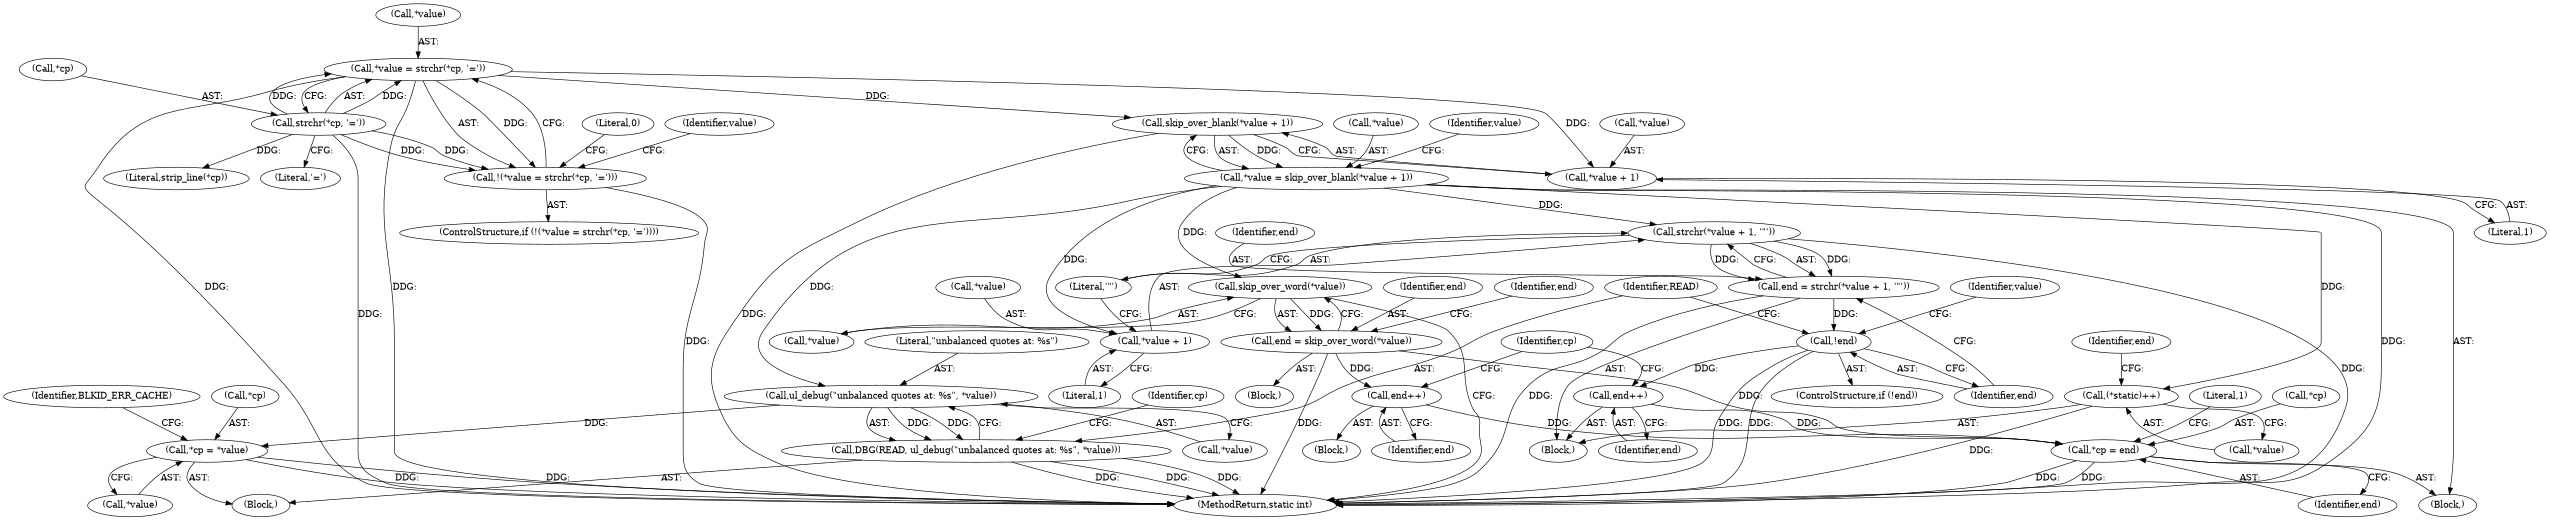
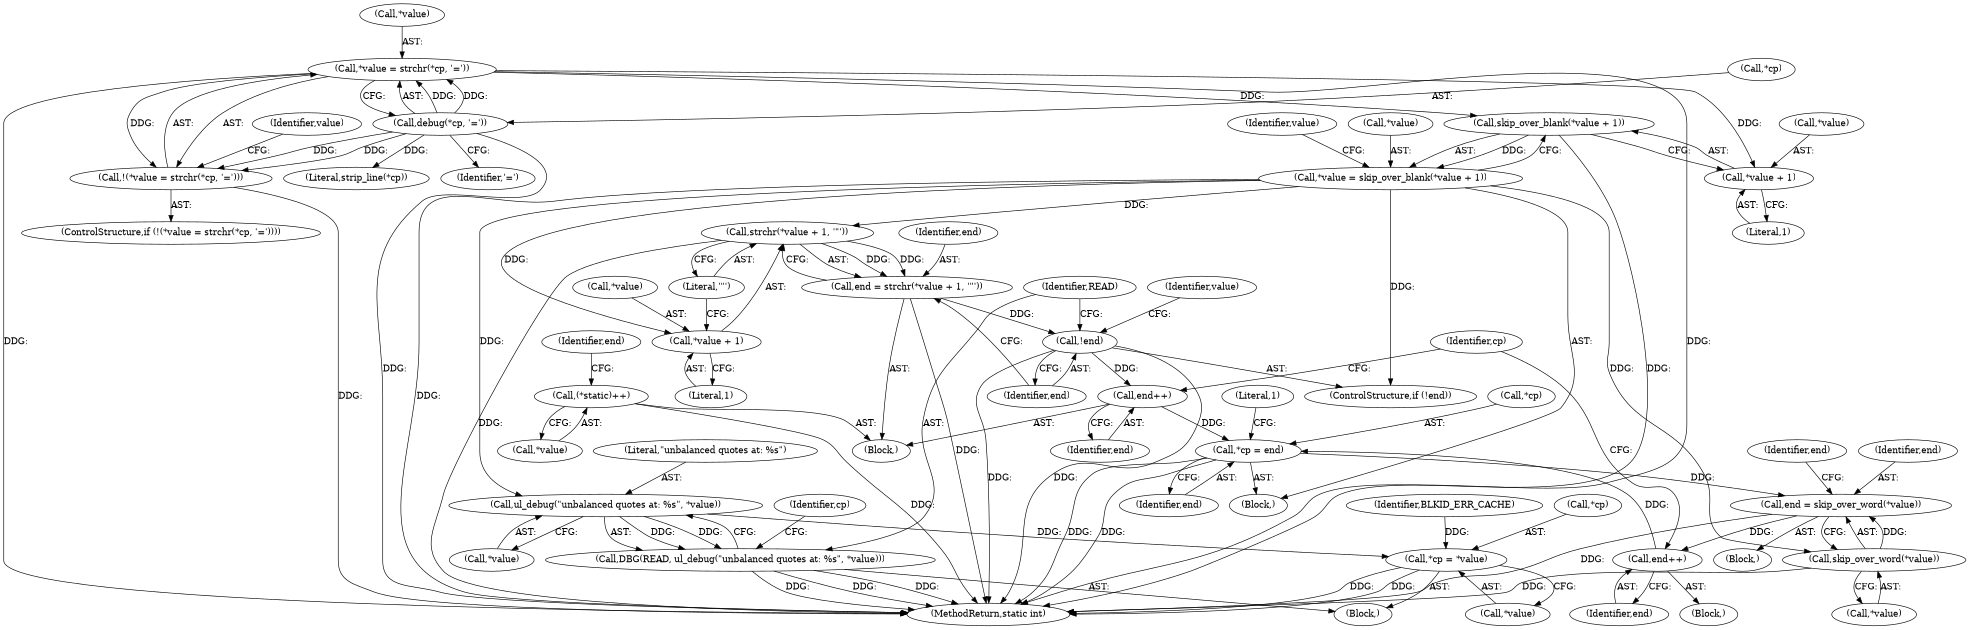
node "(Call,strchr(*cp, '='))": label "(Call,strchr(*cp, '='))" -> "(Call,debug(*cp, '='))"
edge "(Call,!(*value = strchr(*cp, '=')))" -> "(Call,*value = strchr(*cp, '='))": label "CFG: " -> "AST: "
node "(Literal,0)": removed
node "(Literal,'=')": label "(Literal,'=')" -> "(Identifier,'=')"
edge "(Call,*value = skip_over_blank(*value + 1))" -> "(Call,(*static)++)": now "(Call,*value = skip_over_blank(*value + 1))" -> "(ControlStructure,if (!end))"
edge "(Call,skip_over_word(*value))" -> "(MethodReturn,static int)": label "CFG: " -> "DDG: "
edge "(Call,end = skip_over_word(*value))" -> "(Call,*cp = end)": reversed
edge "(Identifier,BLKID_ERR_CACHE)" -> "(Call,*cp = *value)": label "CFG: " -> "DDG: "
